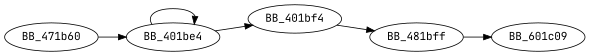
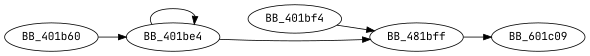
edge "BB_401be4" -> "BB_401bf4": now "BB_401be4" -> "BB_481bff"
node "BB_471b60": label "BB_471b60" -> "BB_401b60"
